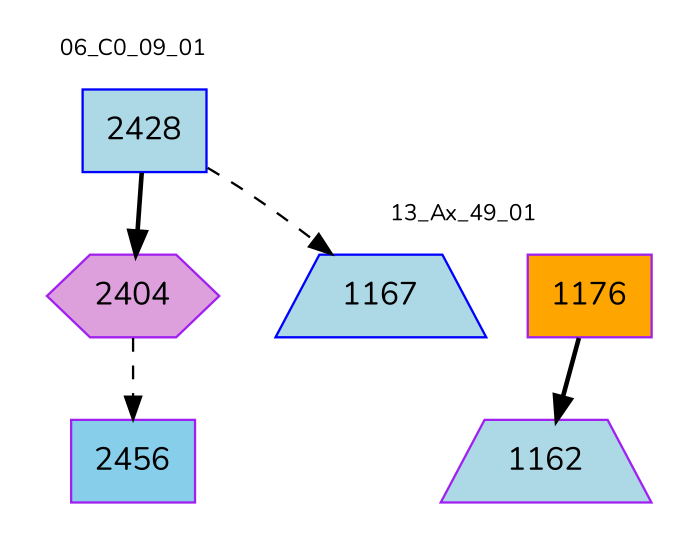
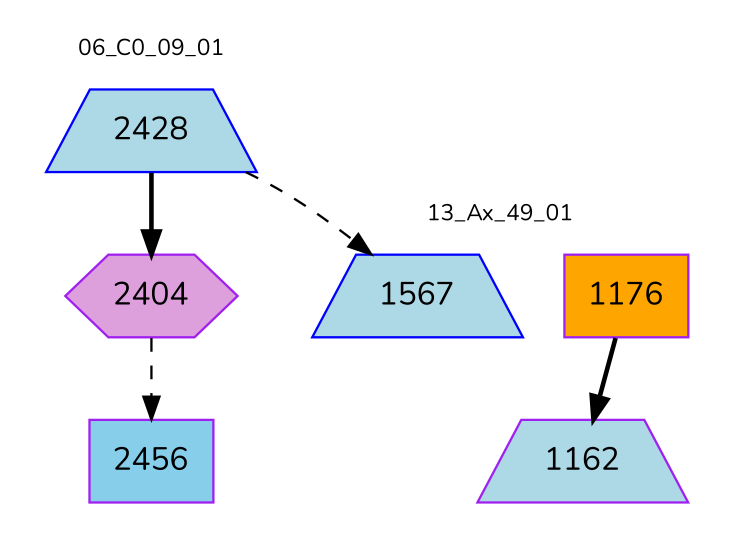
node "2428": shape box -> trapezium
node "1167": label "1167" -> "1567"
